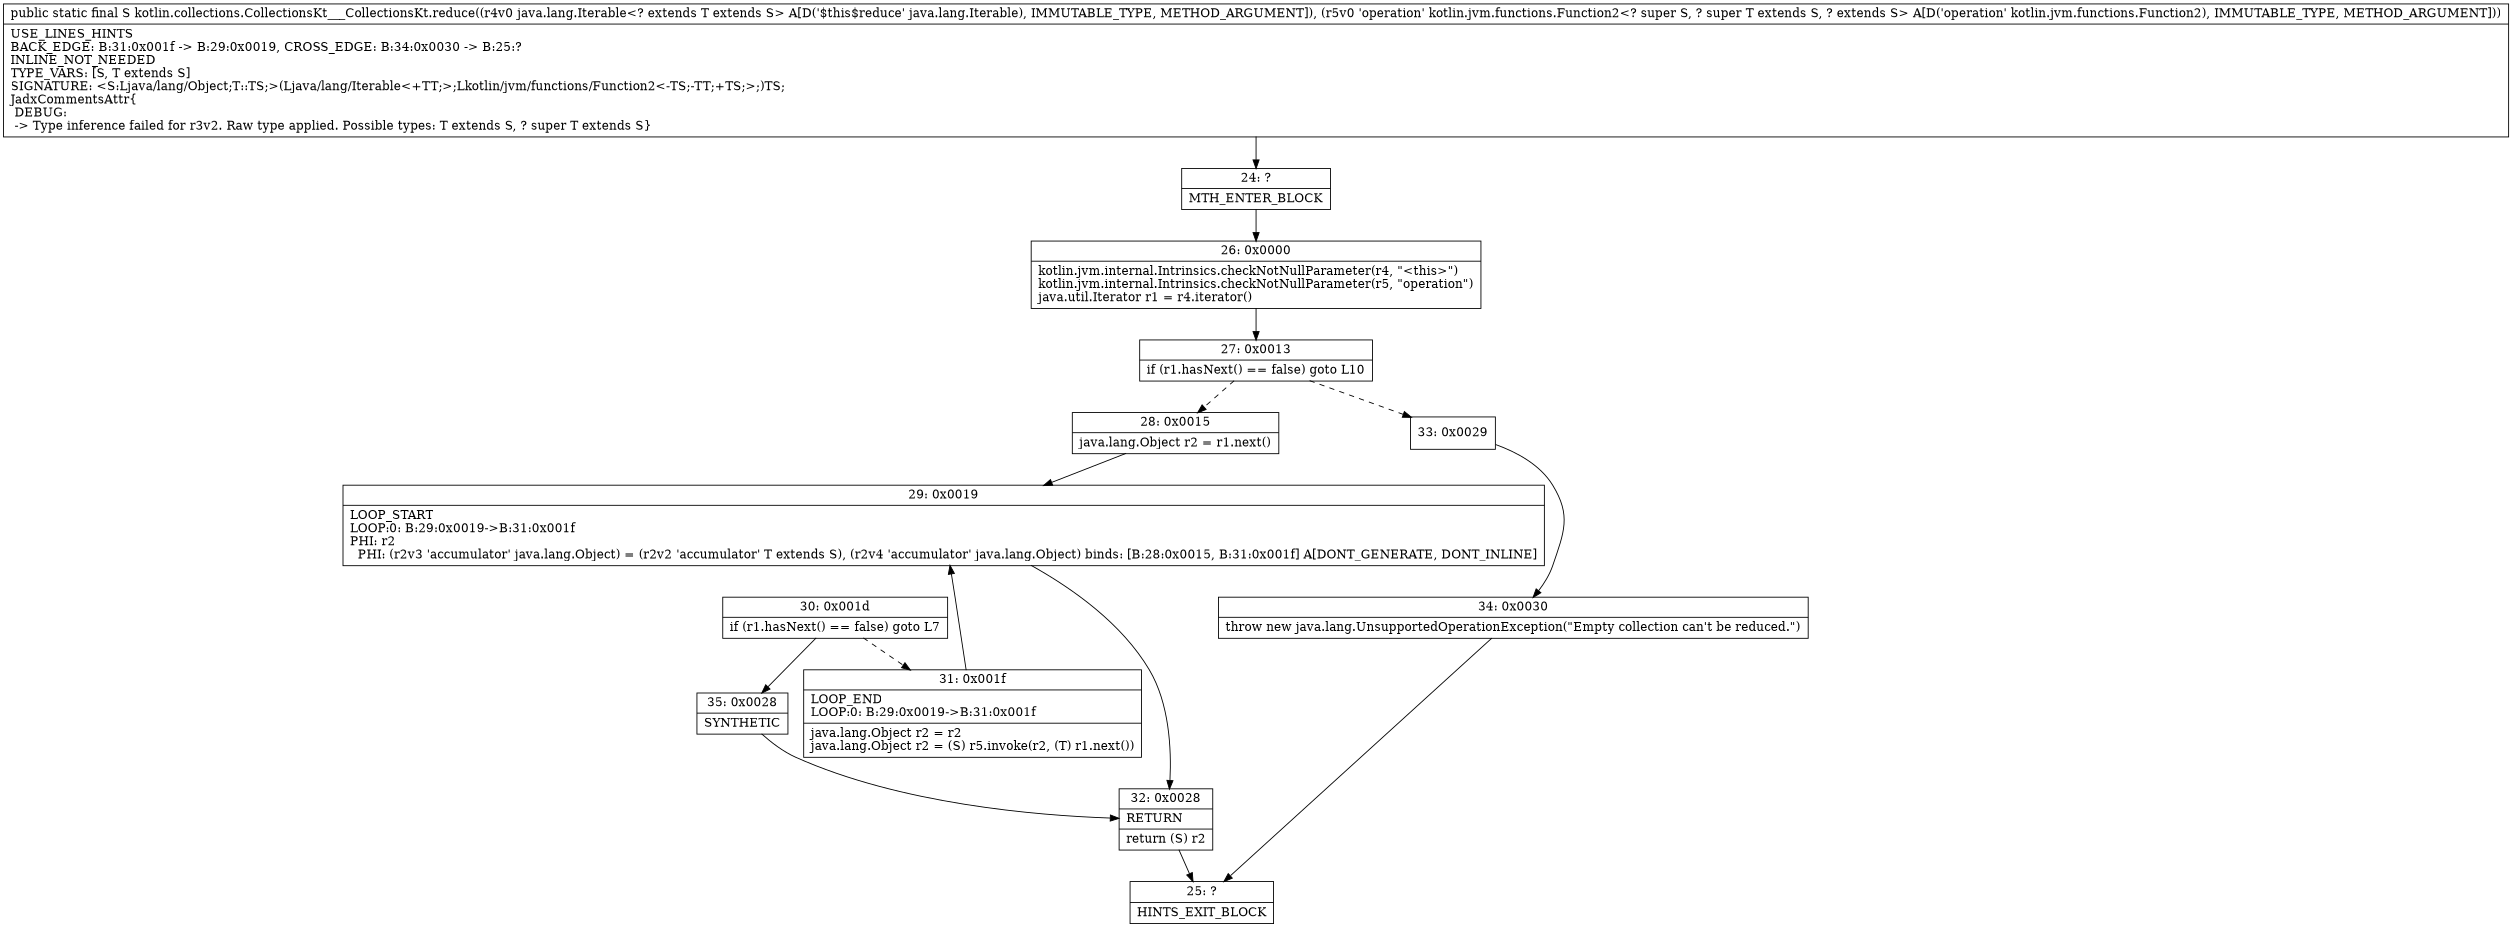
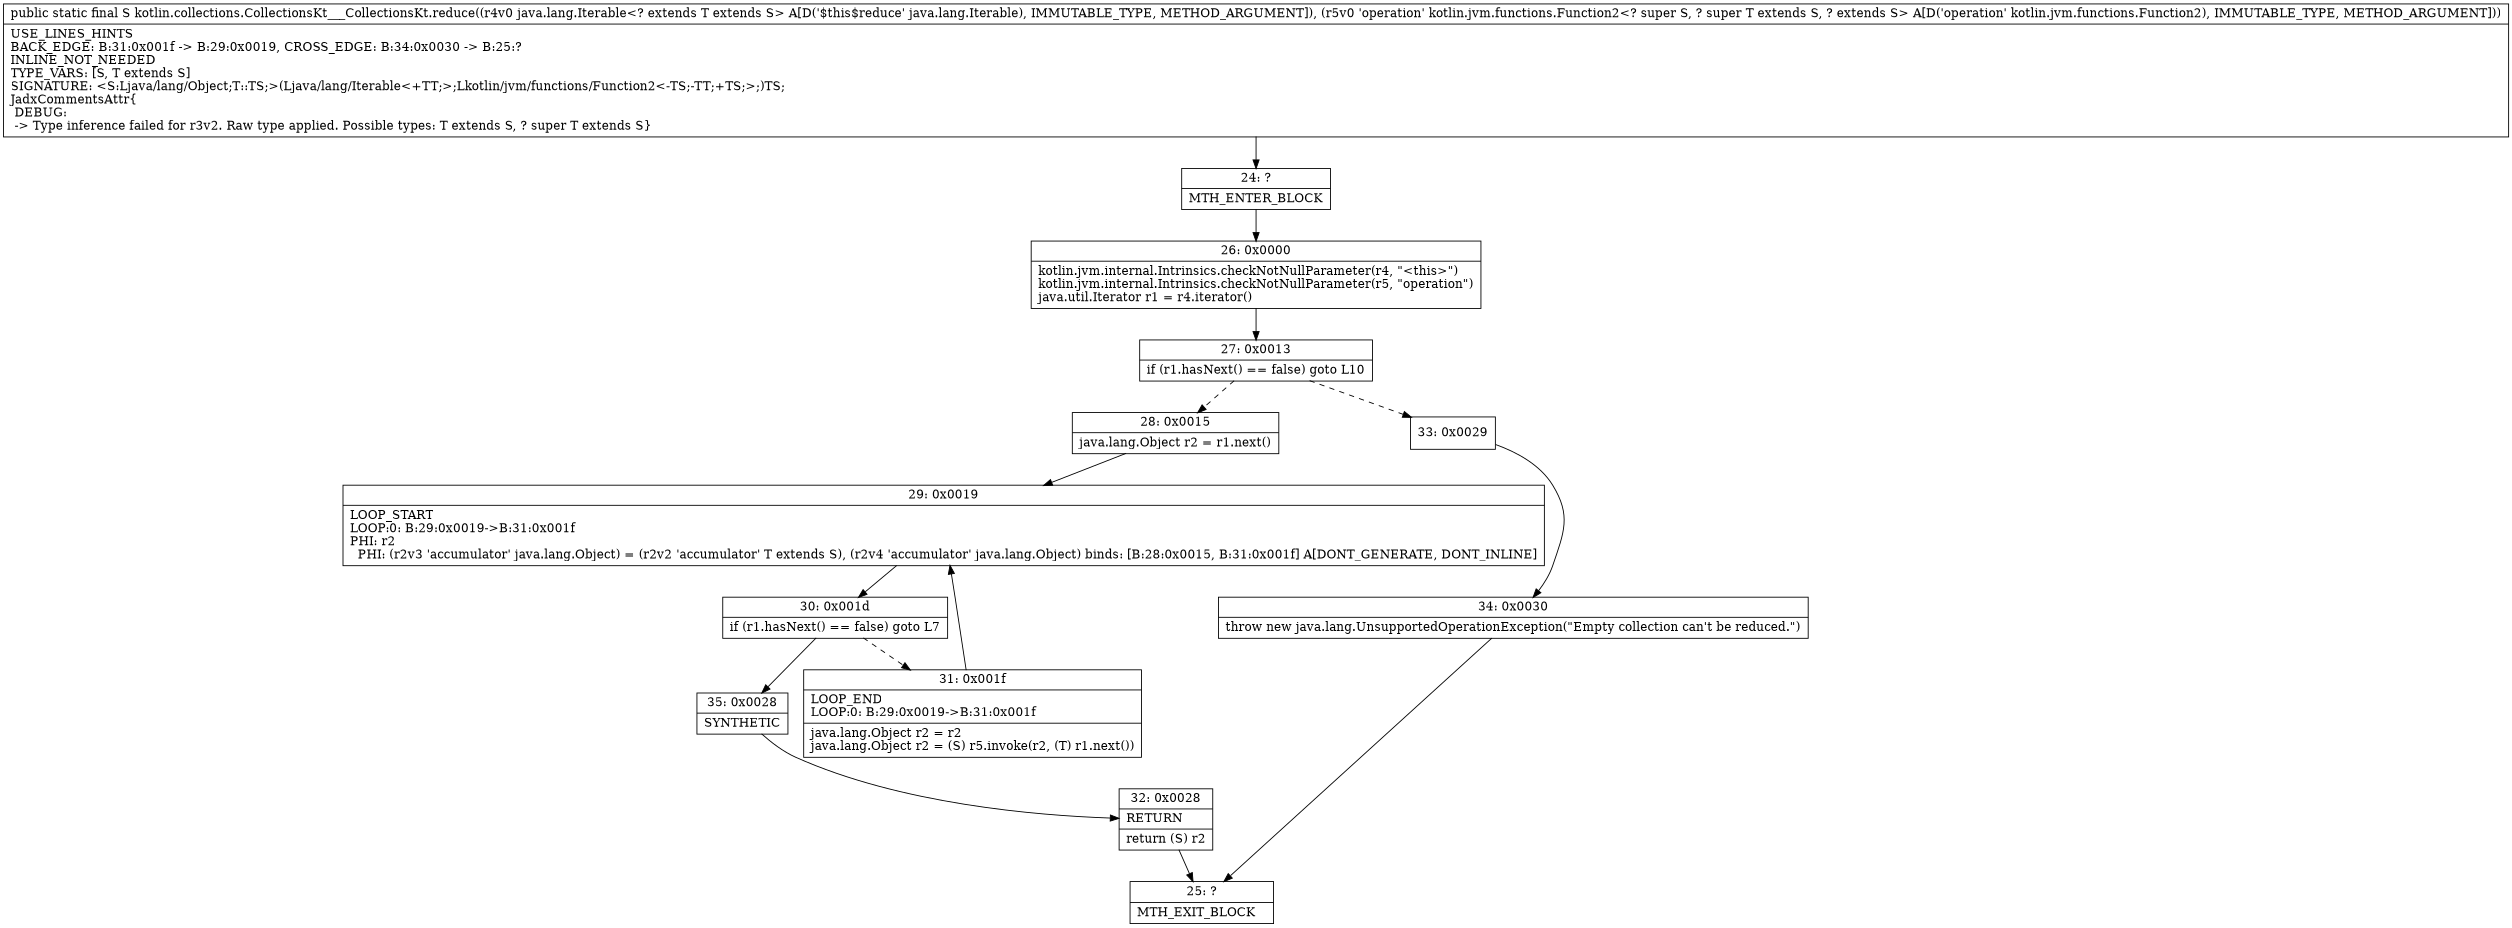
edge "29: 0x0019" -> "32: 0x0028": now "29: 0x0019" -> "30: 0x001d"
node "25: ?": text "HINTS_EXIT_BLOCK" -> "MTH_EXIT_BLOCK"
